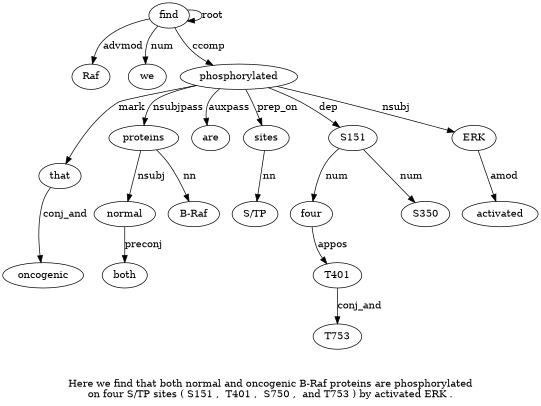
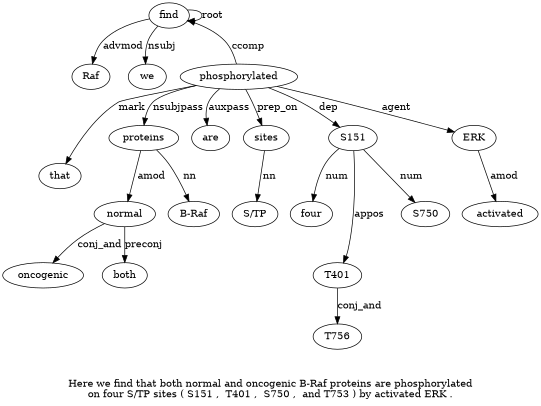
edge "find" -> "we": label "num" -> "nsubj"
edge "find" -> "phosphorylated": reversed
edge "phosphorylated" -> "ERK": label "nsubj" -> "agent"
edge "proteins" -> "normal": label "nsubj" -> "amod"
node "S350": label "S350" -> "S750"
edge "that" -> "oncogenic": now "normal" -> "oncogenic"
edge "four" -> "T401": now "S151" -> "T401"
node "T753": label "T753" -> "T756"
